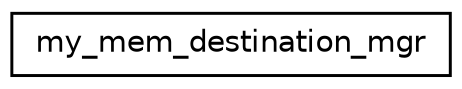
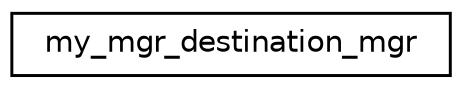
node "my_mem_destination_mgr": label "my_mem_destination_mgr" -> "my_mgr_destination_mgr"
